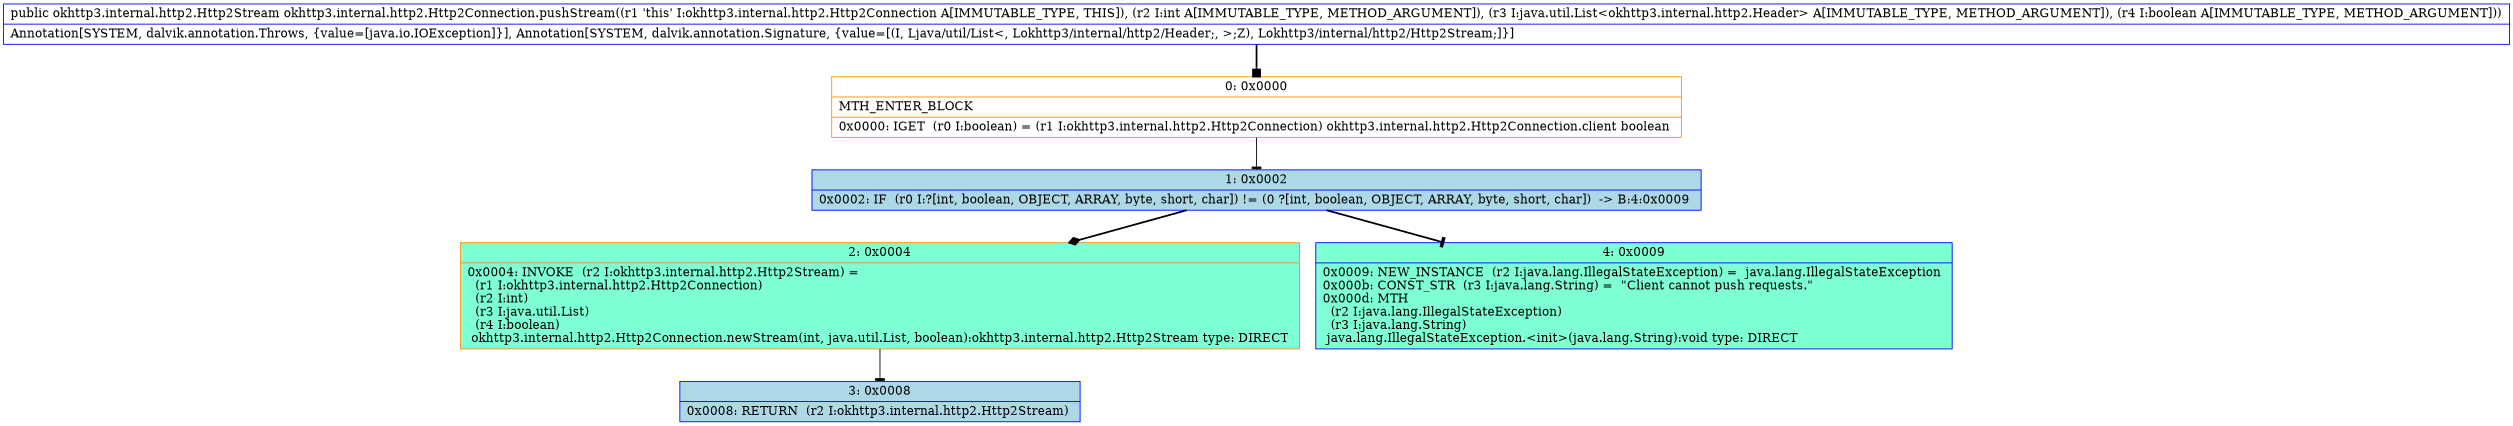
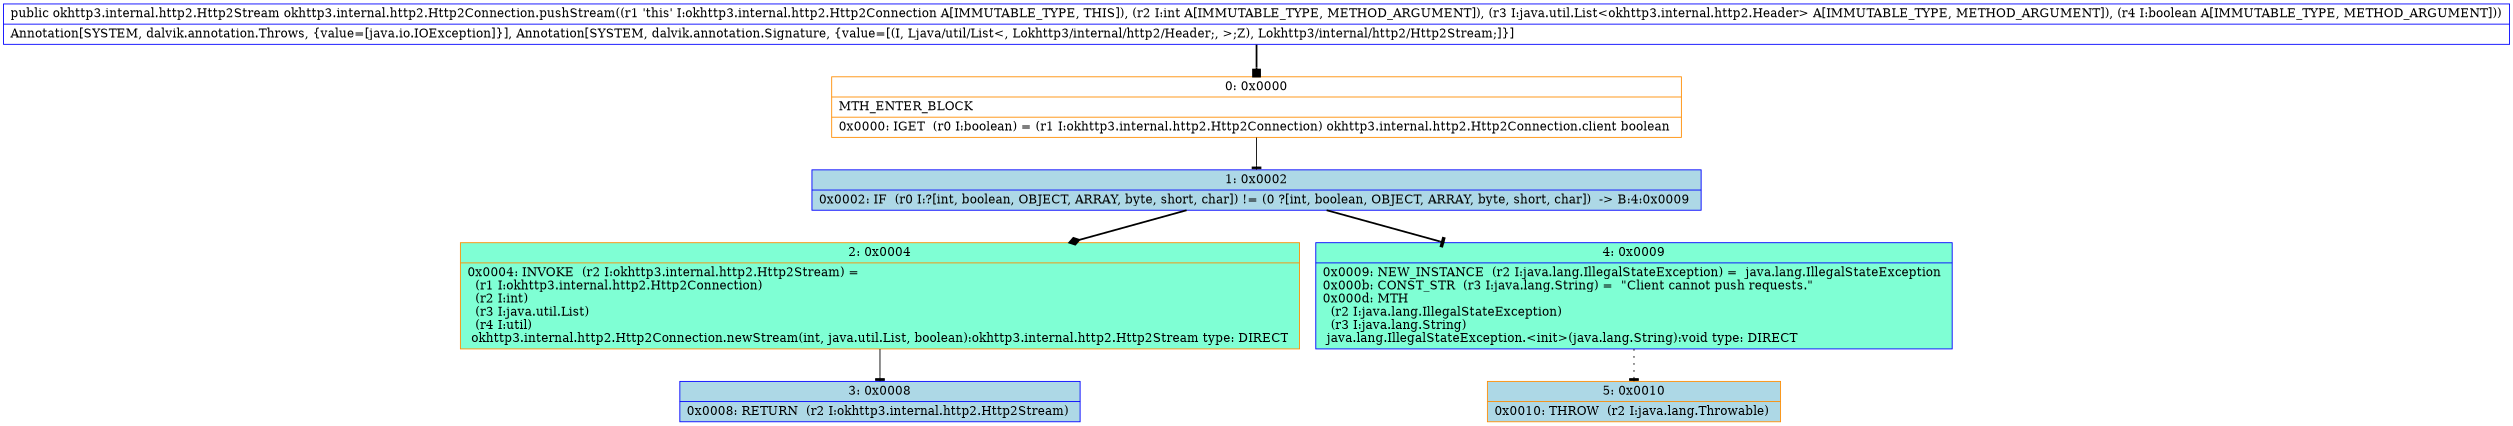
node "2: 0x0004": text "(r4 I:boolean)" -> "(r4 I:util)"
node "5: 0x0010": added
